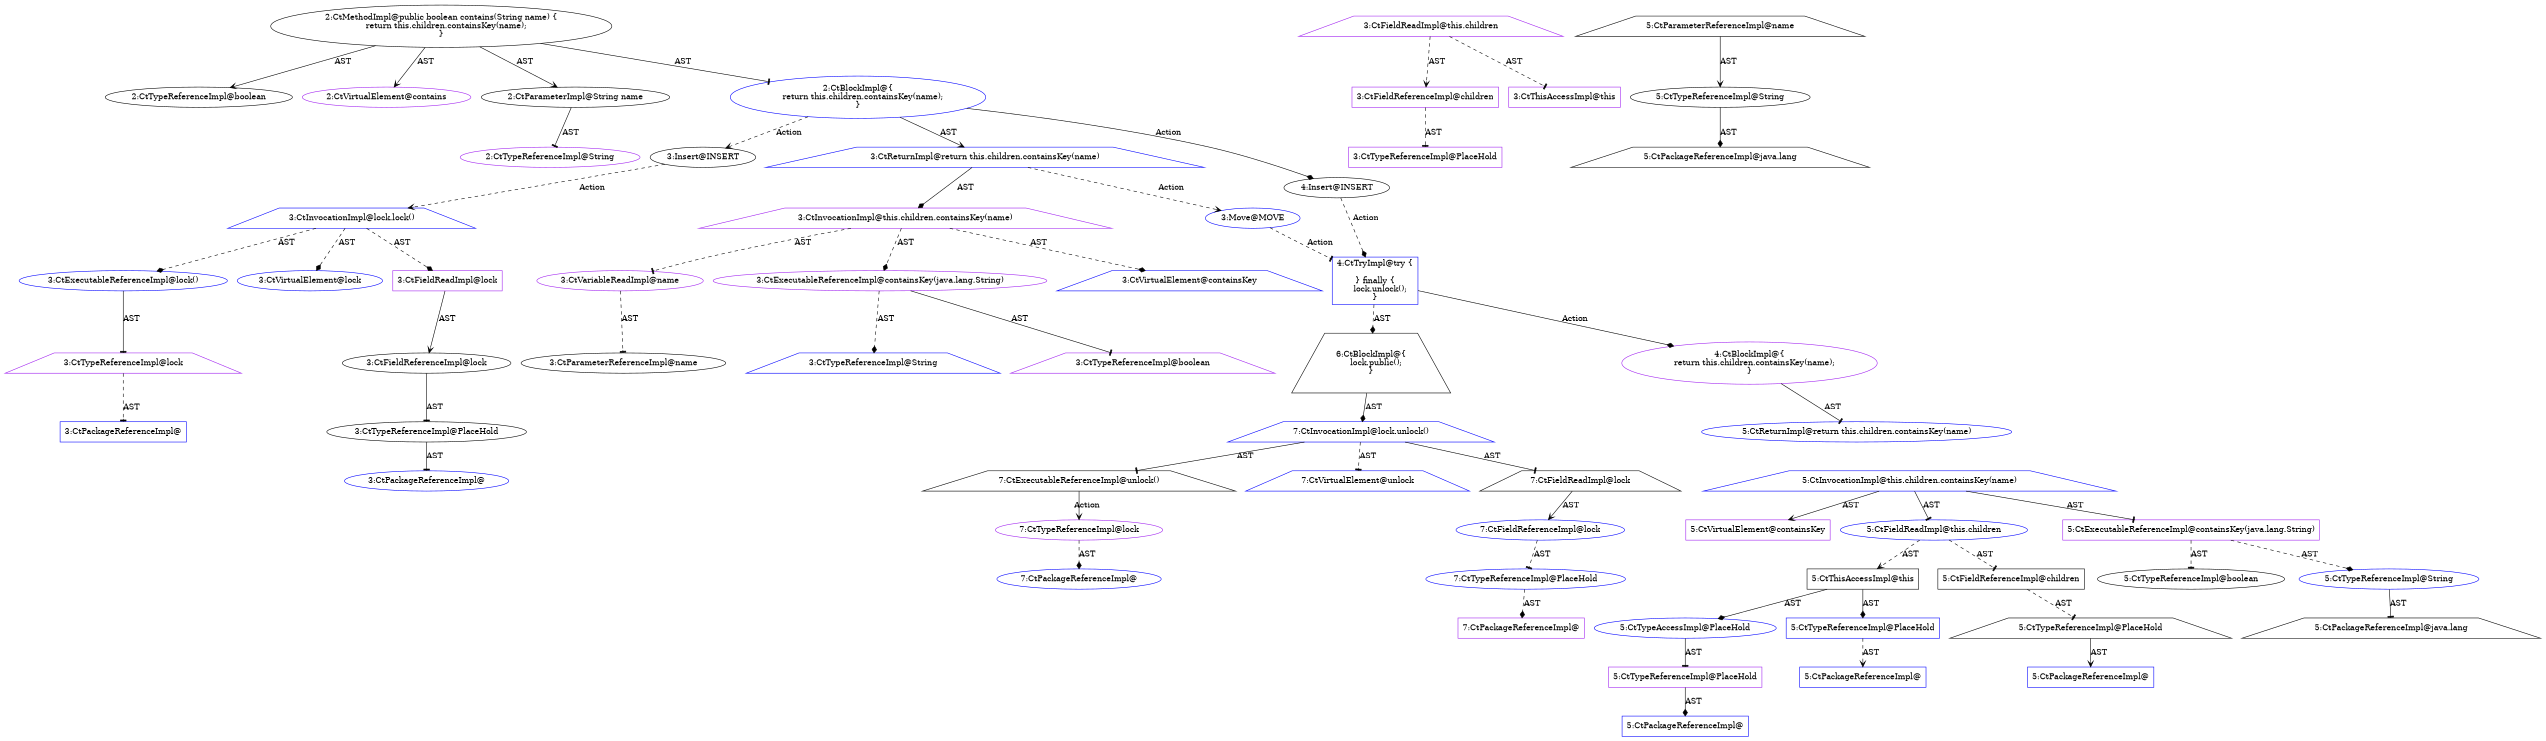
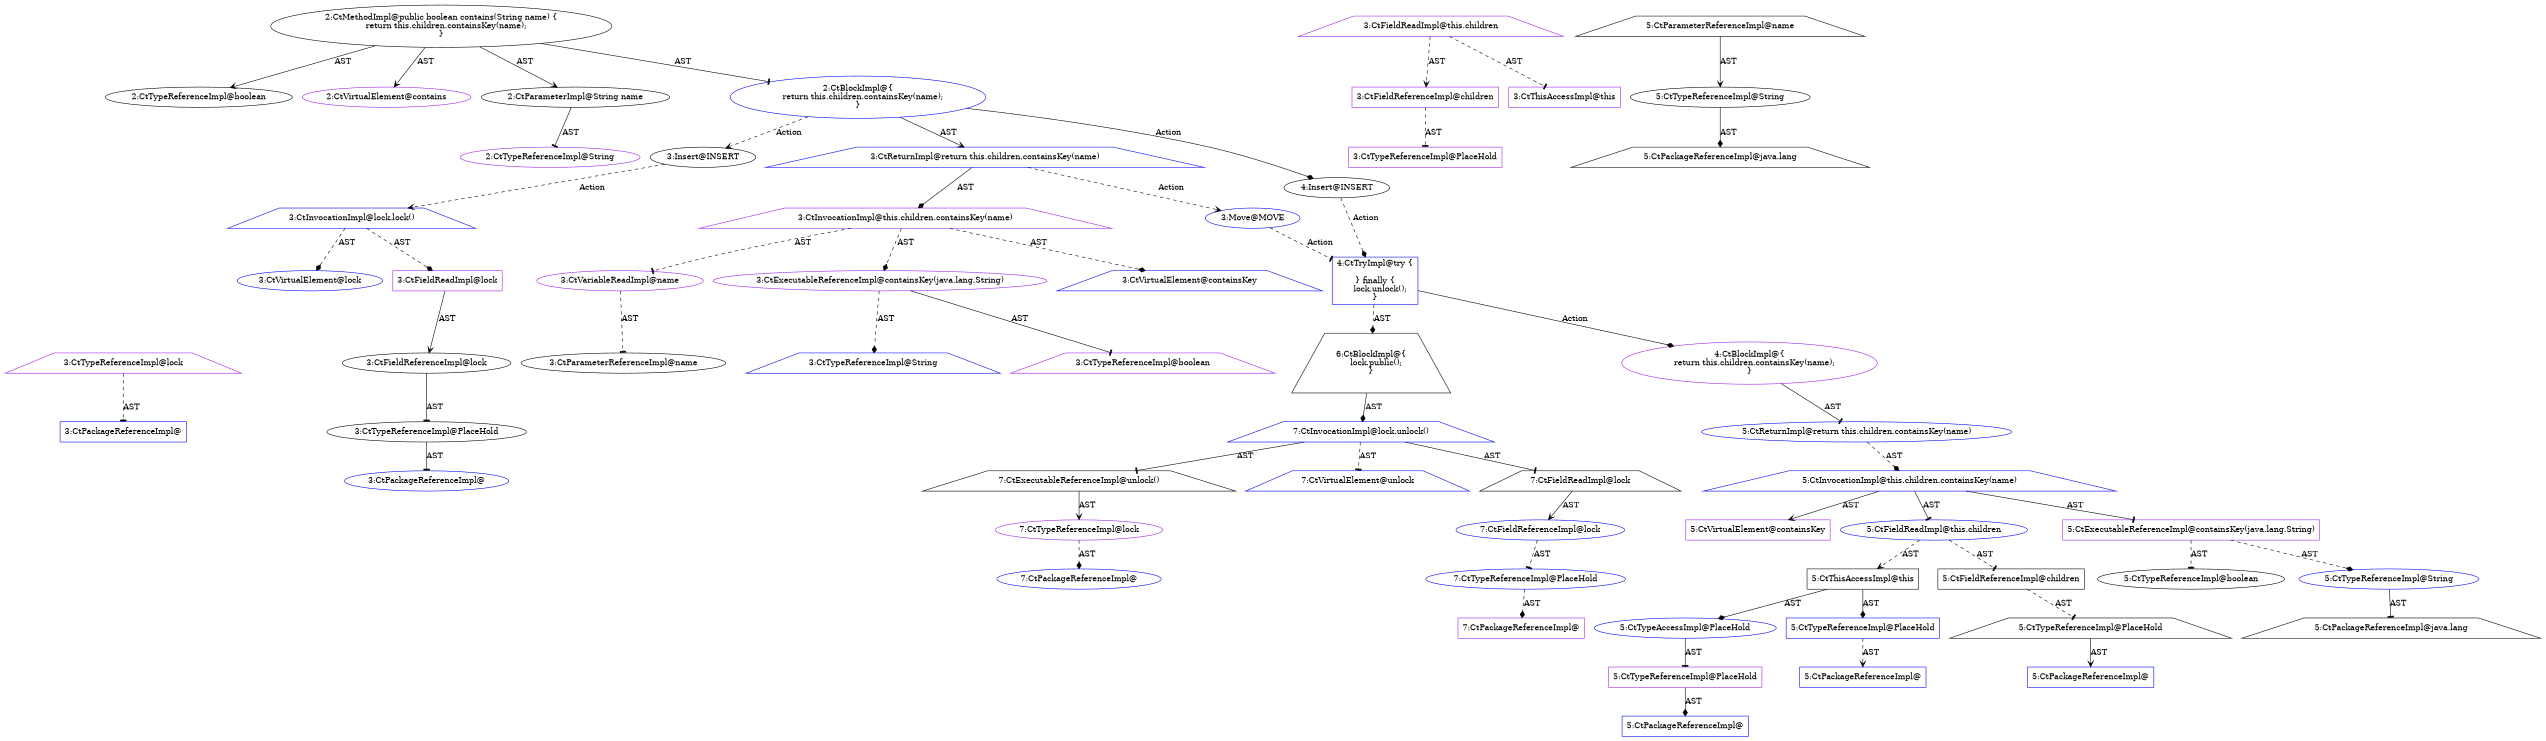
node "3:CtExecutableReferenceImpl@lock()": removed
edge "5:CtReturnImpl@return this.children.containsKey(name)" -> "5:CtInvocationImpl@this.children.containsKey(name)": added, label "AST"
edge "7:CtExecutableReferenceImpl@unlock()" -> "7:CtTypeReferenceImpl@lock": label "Action" -> "AST"
